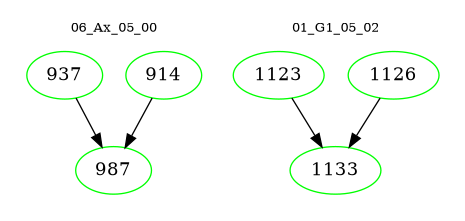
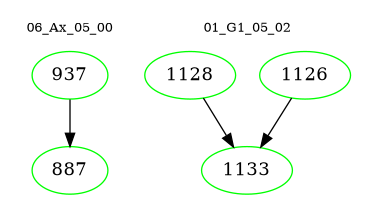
node "914": removed
node "1123": label "1123" -> "1128"
node "987": label "987" -> "887"
